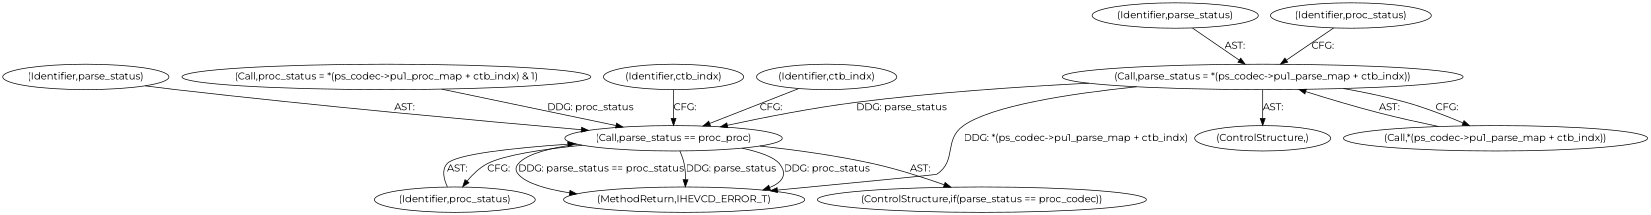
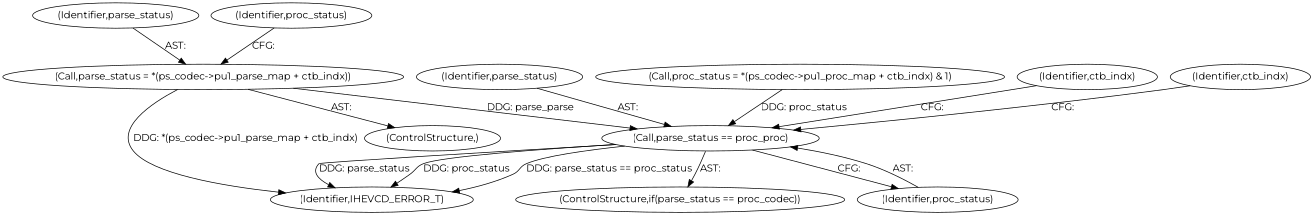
edge "(Call,parse_status = *(ps_codec->pu1_parse_map + ctb_indx))" -> "(Call,parse_status == proc_proc)": label "DDG: parse_status" -> "DDG: parse_parse"
node "(Call,*(ps_codec->pu1_parse_map + ctb_indx))": removed
node "(MethodReturn,IHEVCD_ERROR_T)": label "(MethodReturn,IHEVCD_ERROR_T)" -> "(Identifier,IHEVCD_ERROR_T)"
